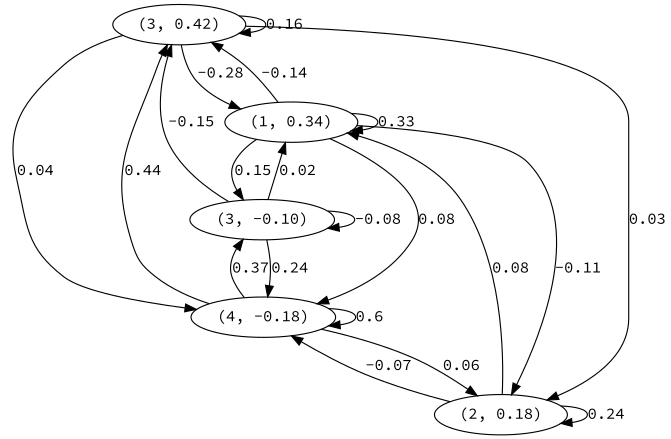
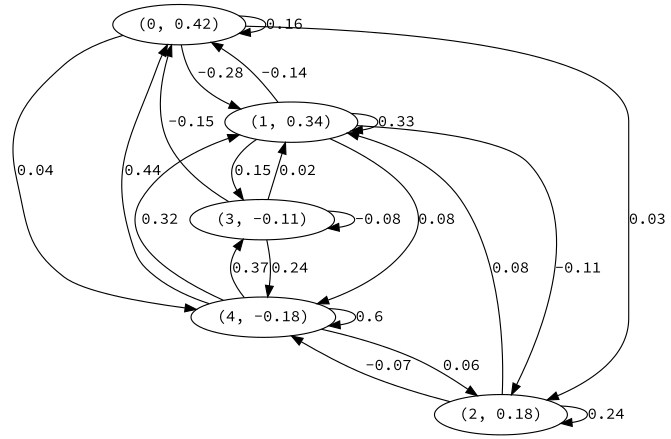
node "(3, 0.42)": label "(3, 0.42)" -> "(0, 0.42)"
edge "(4, -0.18)" -> "(1, 0.34)": added, label "0.32"
node "(3, -0.10)": label "(3, -0.10)" -> "(3, -0.11)"
